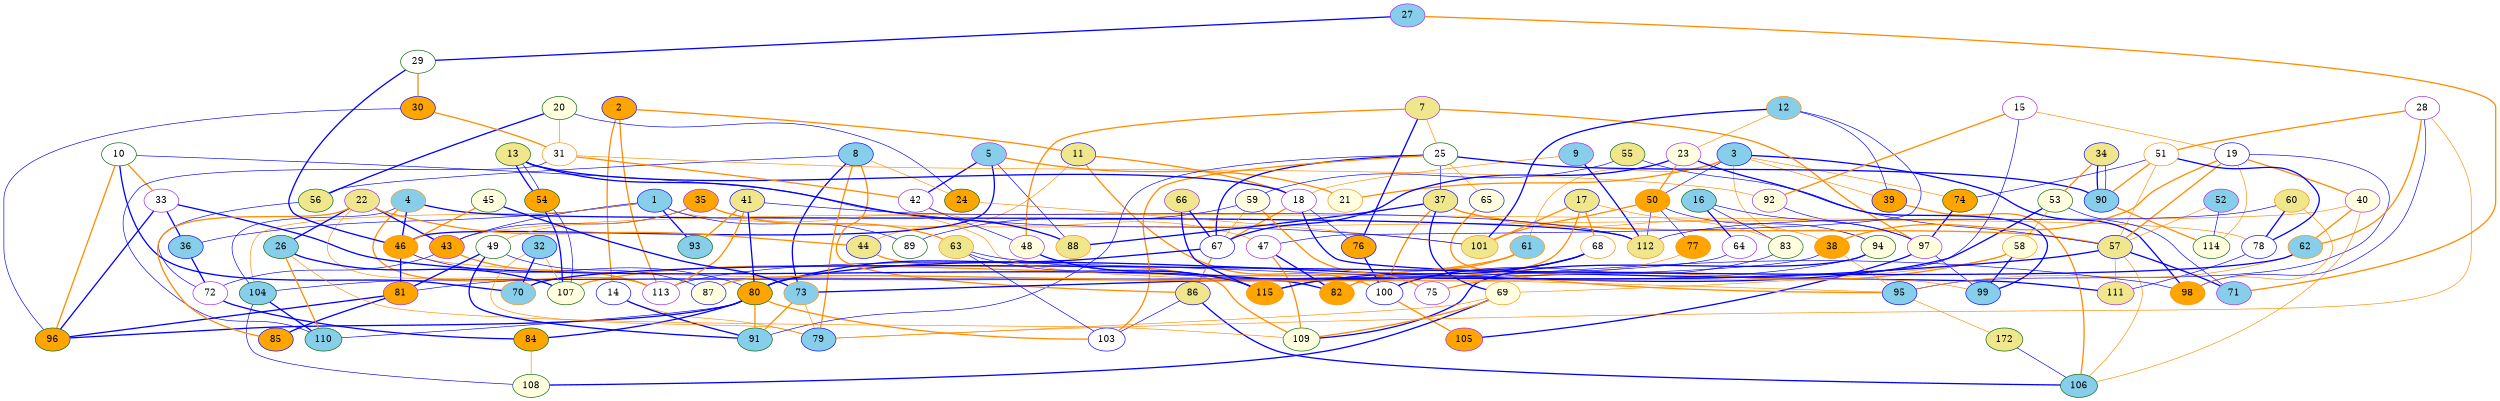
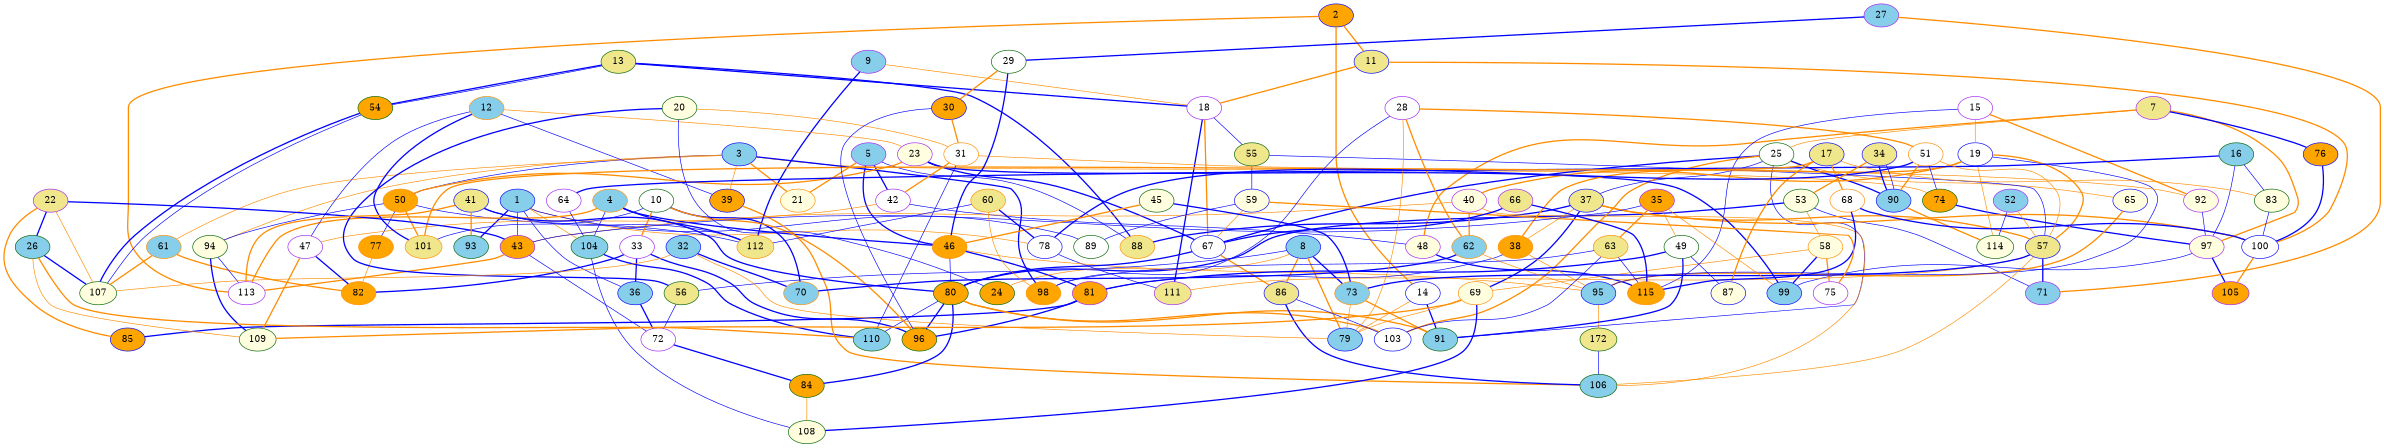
edge "24" -- "101": removed
edge "18" -- "76": now "18" -- "55"
node "44": removed
